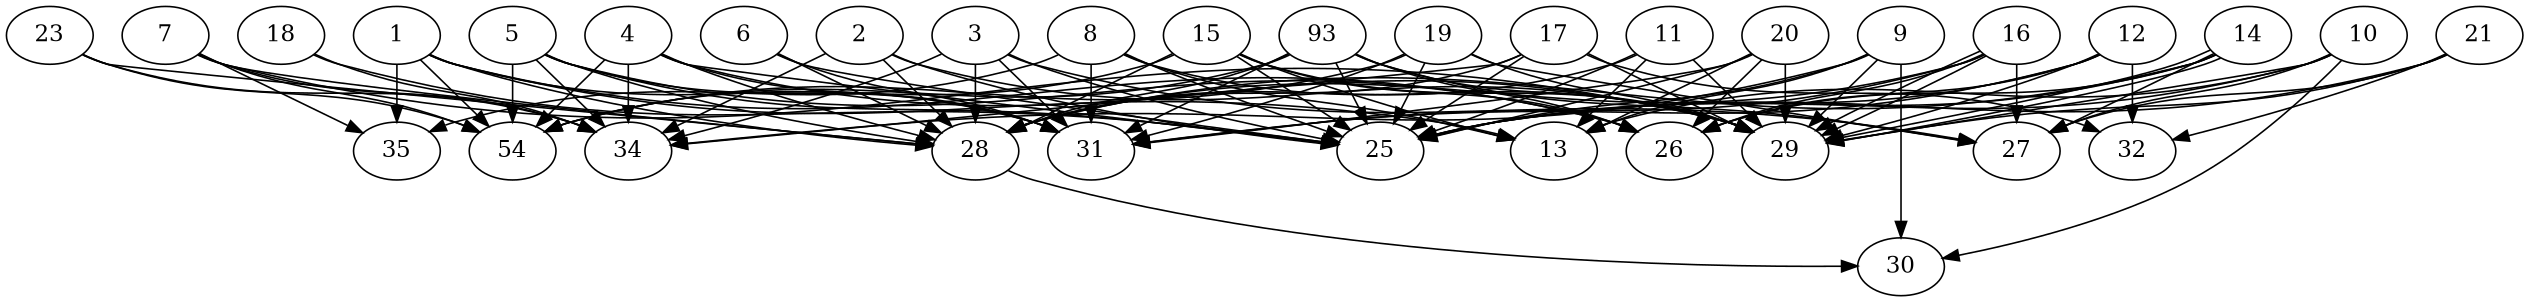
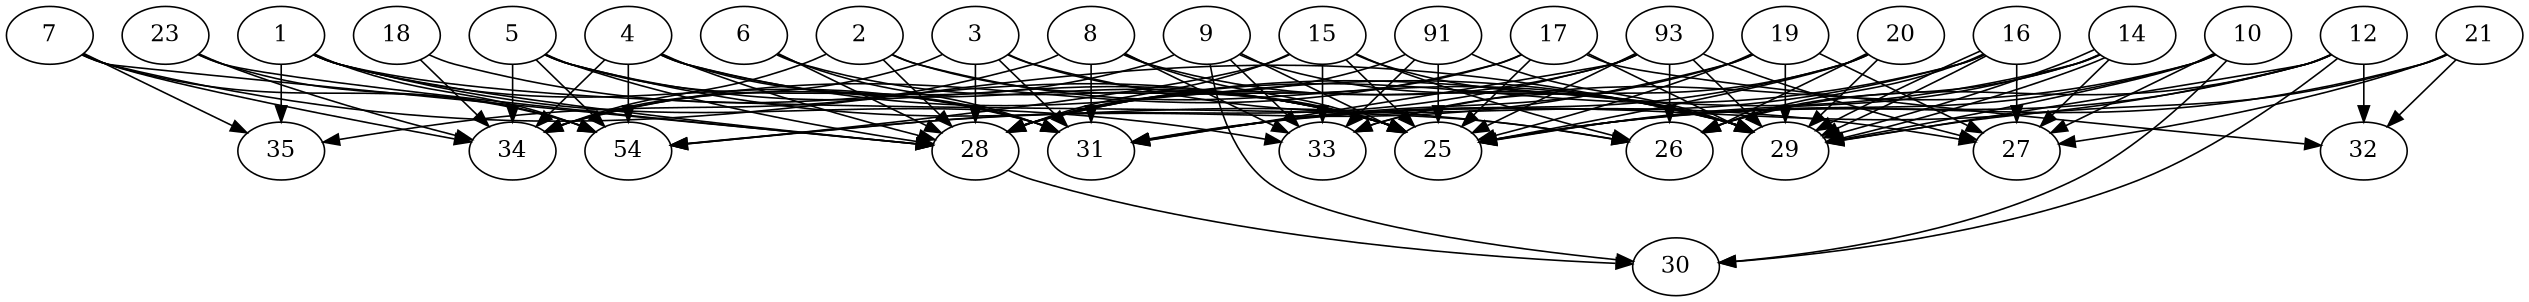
node "11": label "11" -> "91"
node "13": label "13" -> "33"
edge "12" -> "30": added
